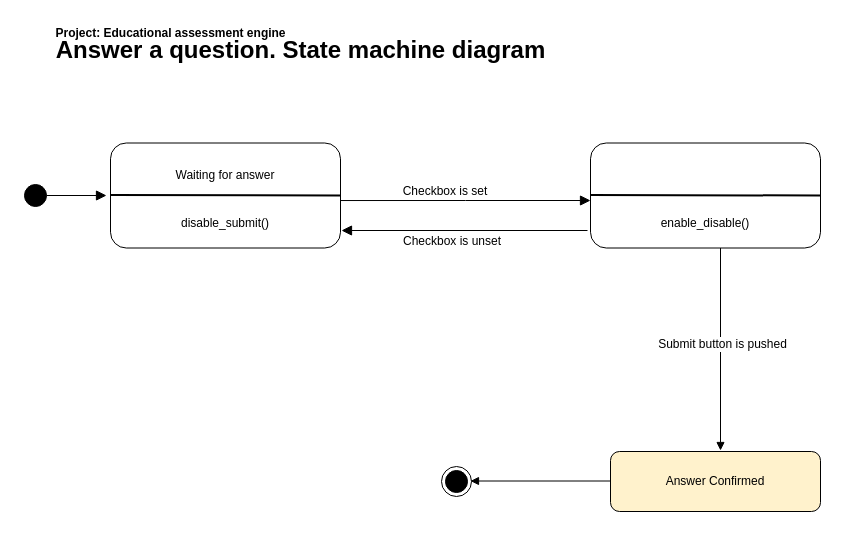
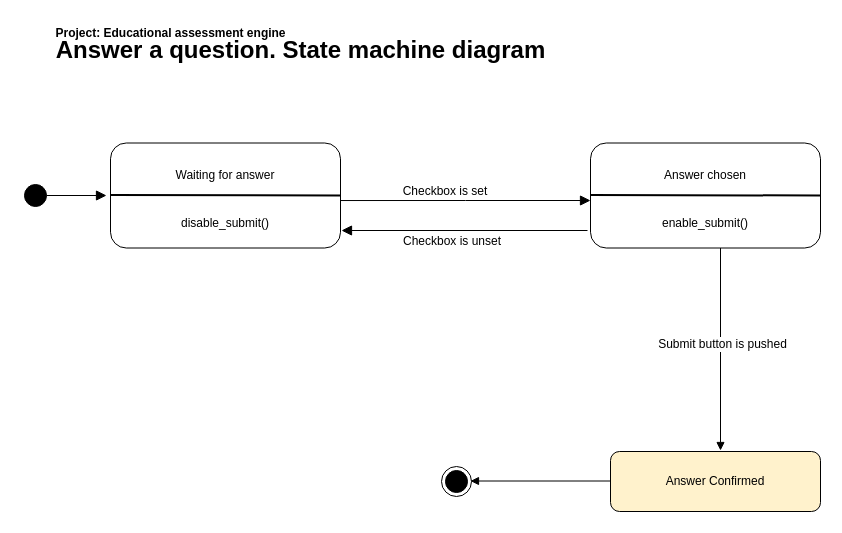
node "Answer chosen": added
node "enable_disable()": label "enable_disable()" -> "enable_submit()"
